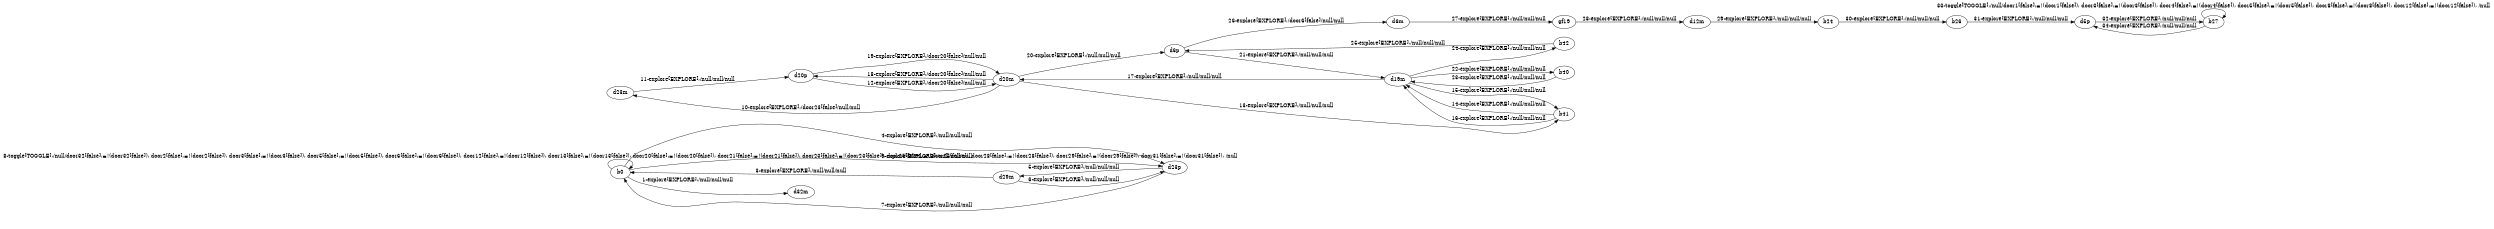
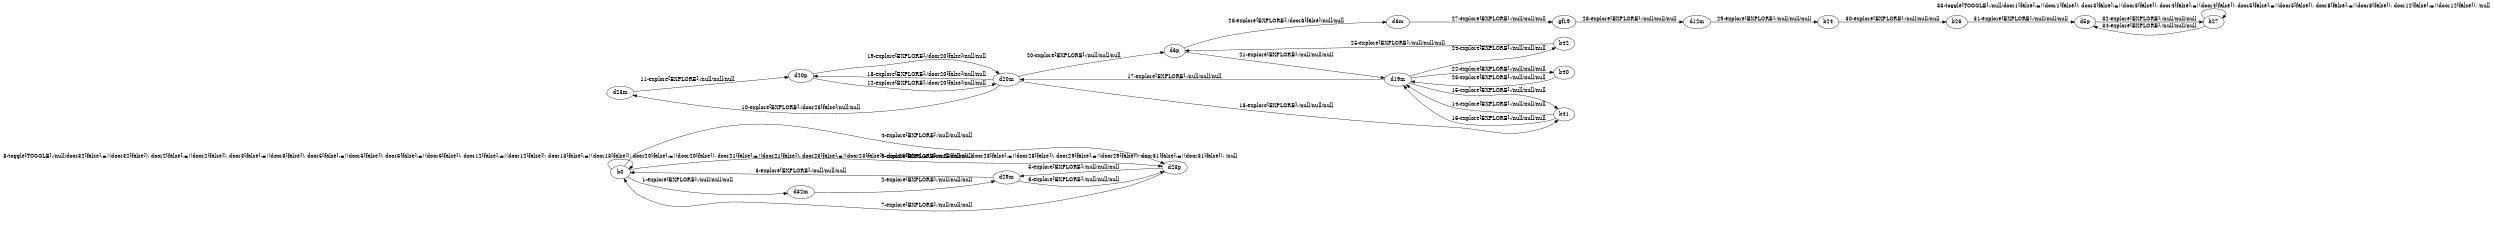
edge "d32m" -> "d29m": added, label "2-explore[EXPLORE];/null/null/null"
